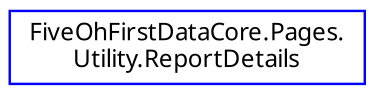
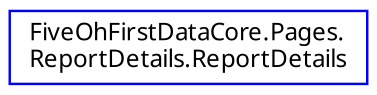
node "FiveOhFirstDataCore.Pages. Utility.ReportDetails": label "FiveOhFirstDataCore.Pages. Utility.ReportDetails" -> "FiveOhFirstDataCore.Pages. ReportDetails.ReportDetails"
